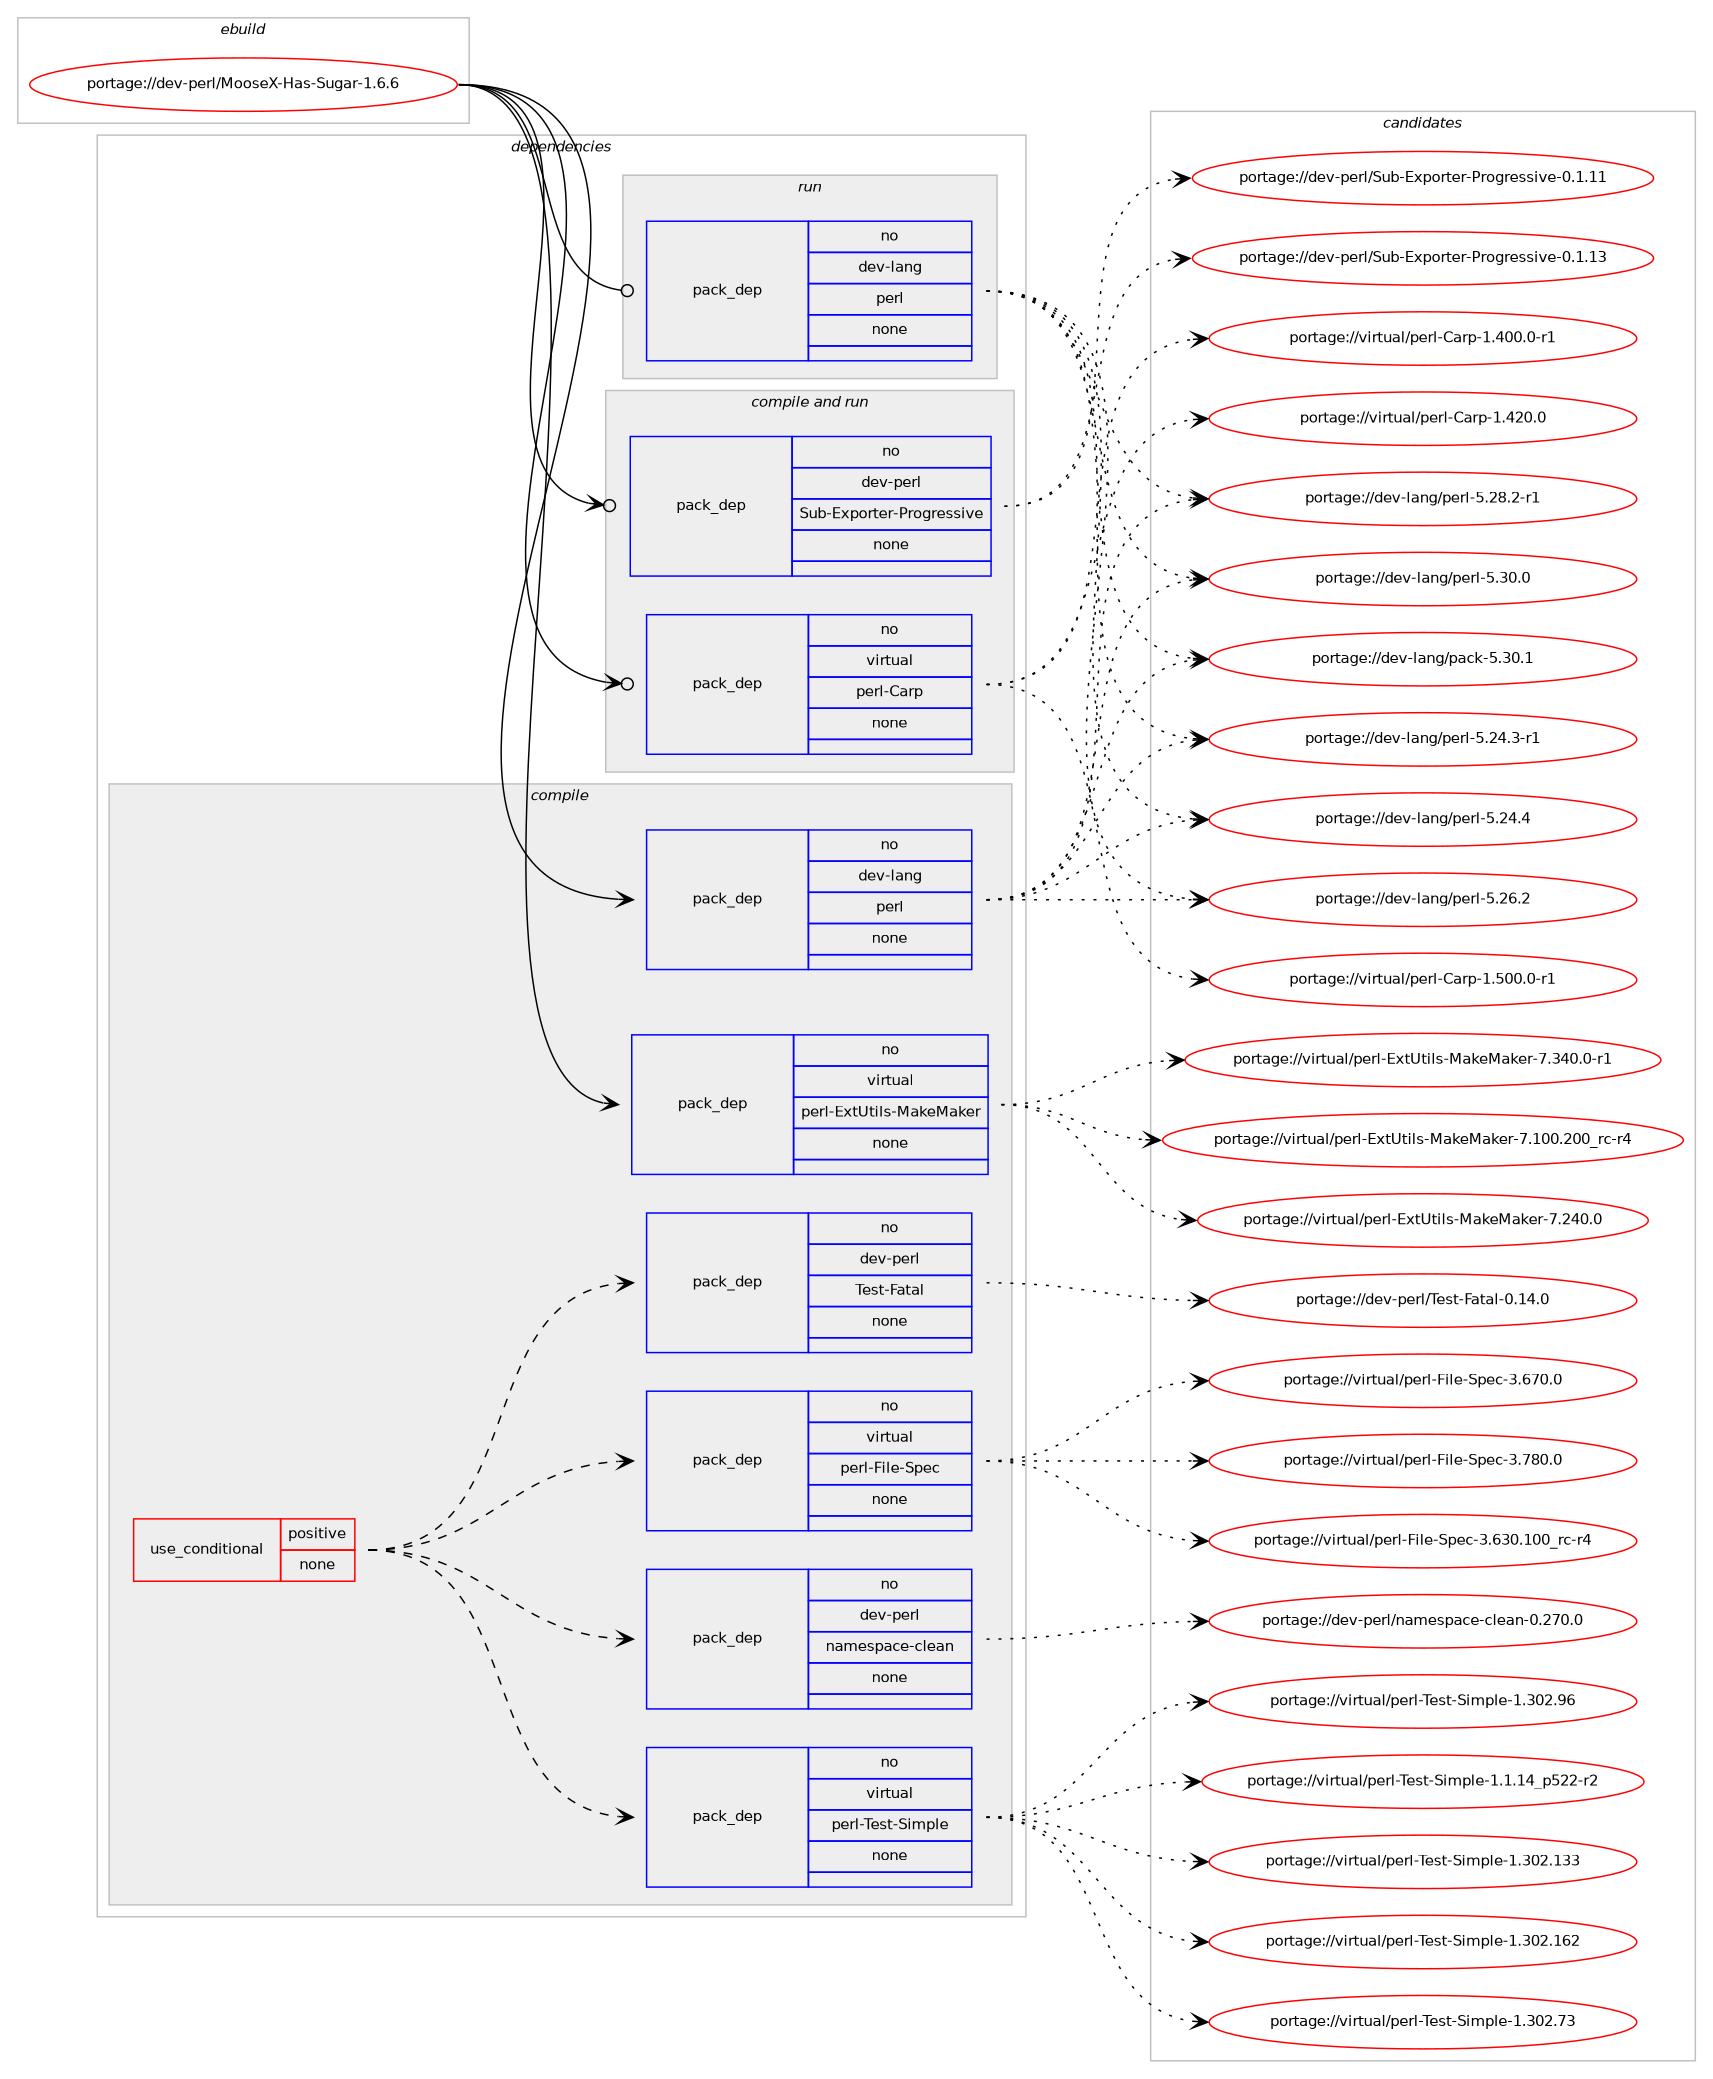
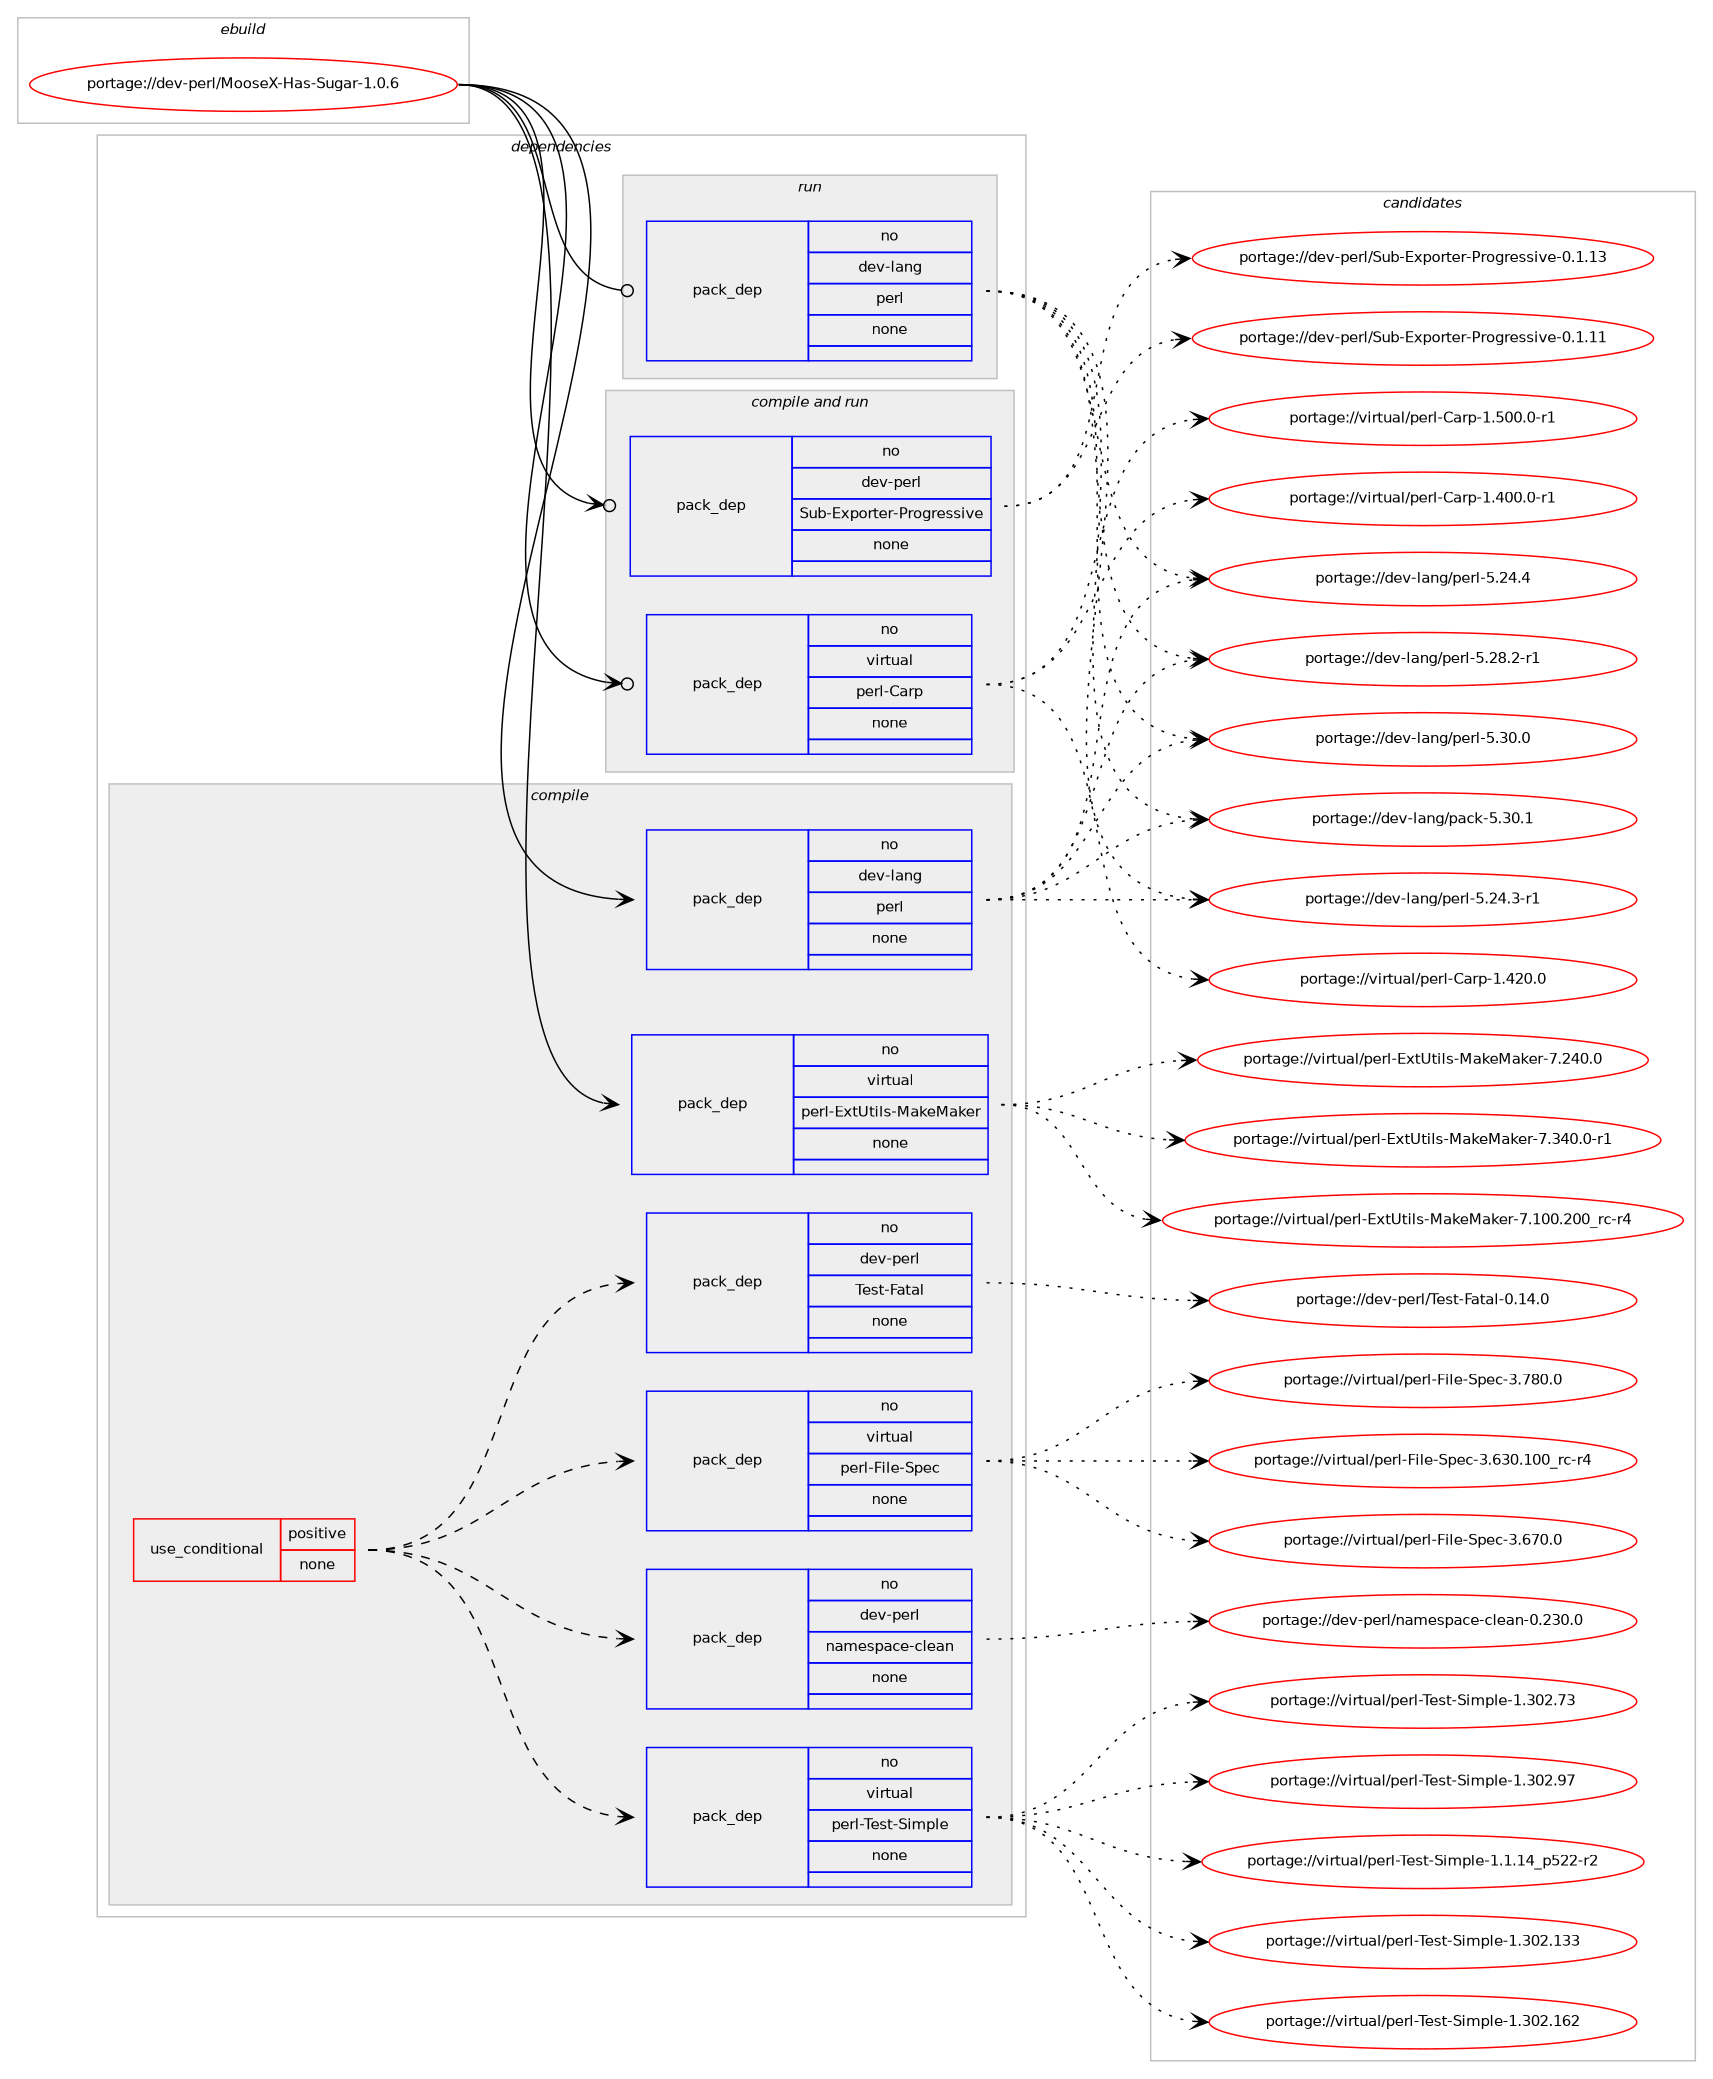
node "portage://dev-perl/MooseX-Has-Sugar-1.6.6": label "portage://dev-perl/MooseX-Has-Sugar-1.6.6" -> "portage://dev-perl/MooseX-Has-Sugar-1.0.6"
node "portage://dev-lang/perl-5.26.2": removed
node "portage://dev-perl/namespace-clean-0.270.0": label "portage://dev-perl/namespace-clean-0.270.0" -> "portage://dev-perl/namespace-clean-0.230.0"
node "portage://virtual/perl-Test-Simple-1.302.96": label "portage://virtual/perl-Test-Simple-1.302.96" -> "portage://virtual/perl-Test-Simple-1.302.97"
